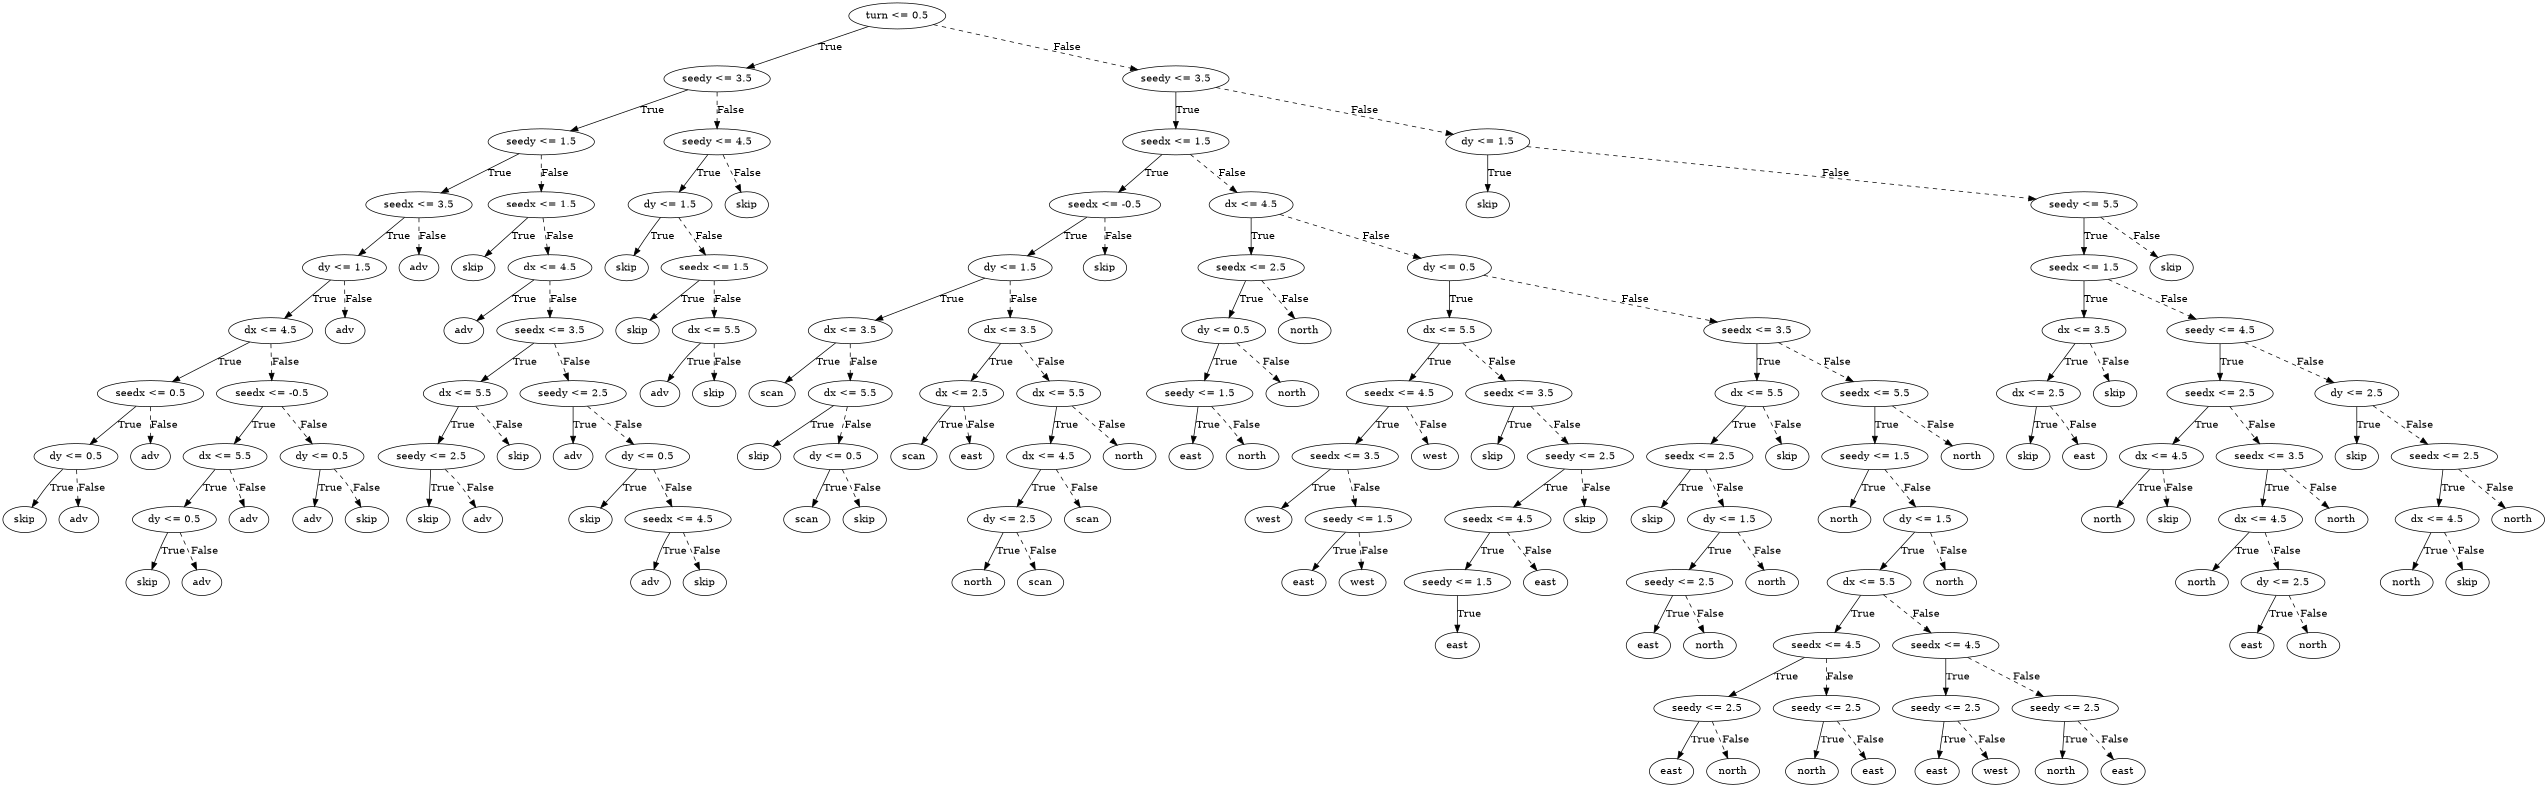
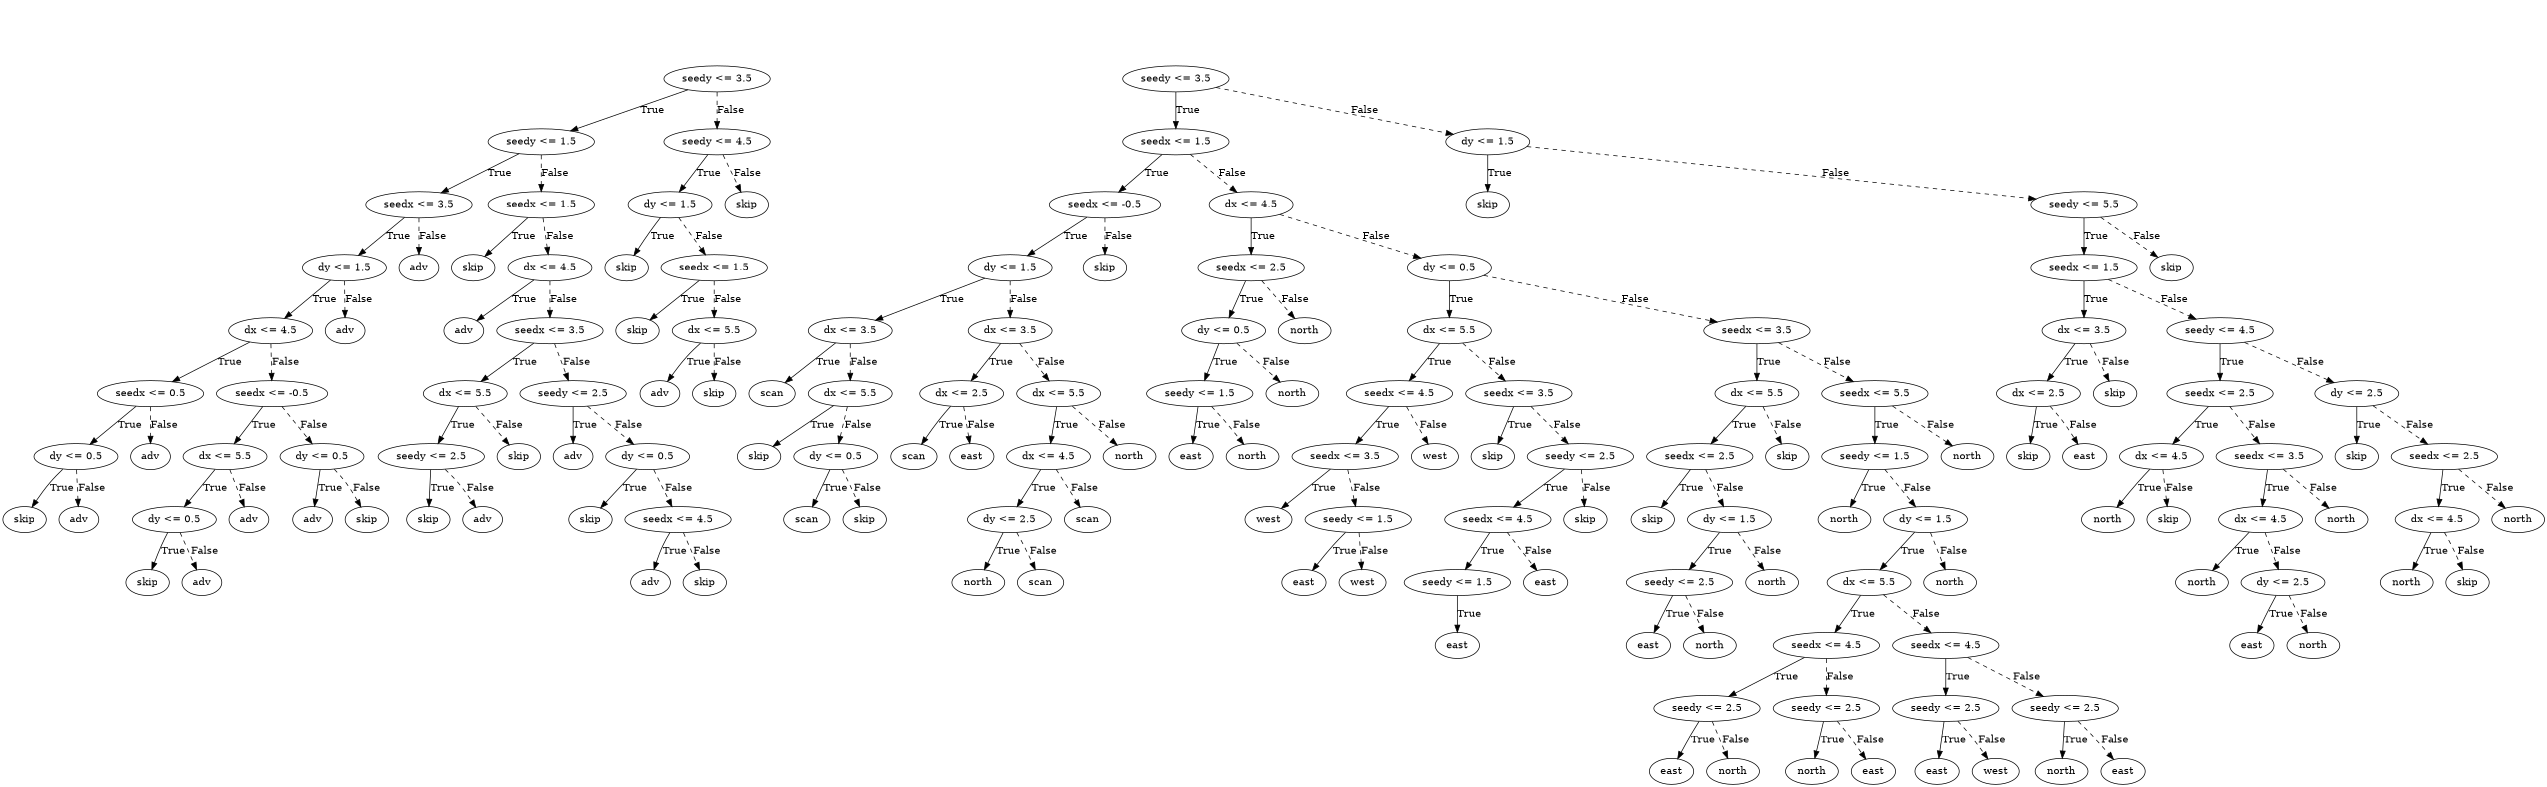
node "turn <= 0.5": removed
